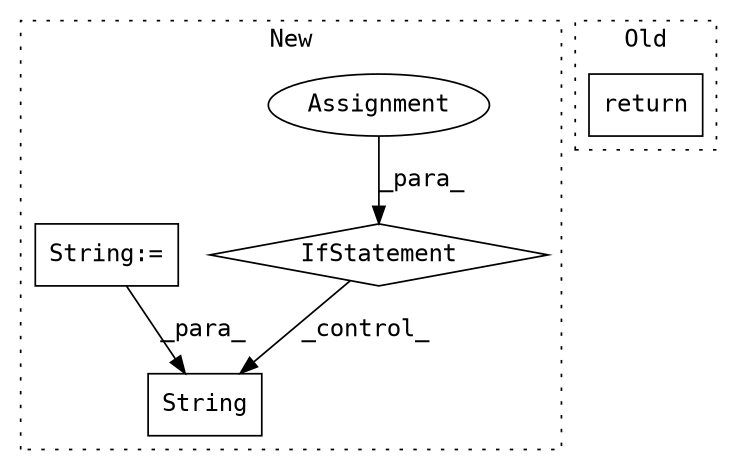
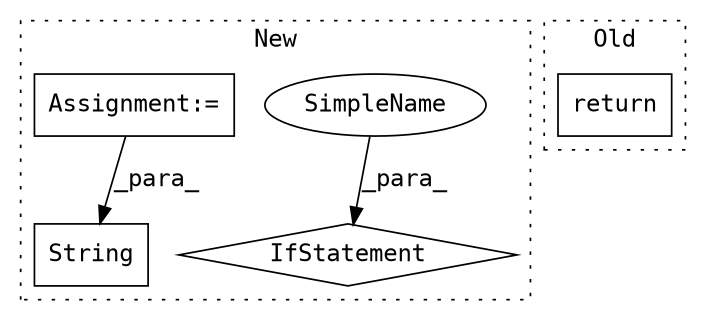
node "Assignment": label "Assignment" -> "SimpleName"
node "String:=": label "String:=" -> "Assignment:="
edge "IfStatement" -> "String": removed, label "_control_"
